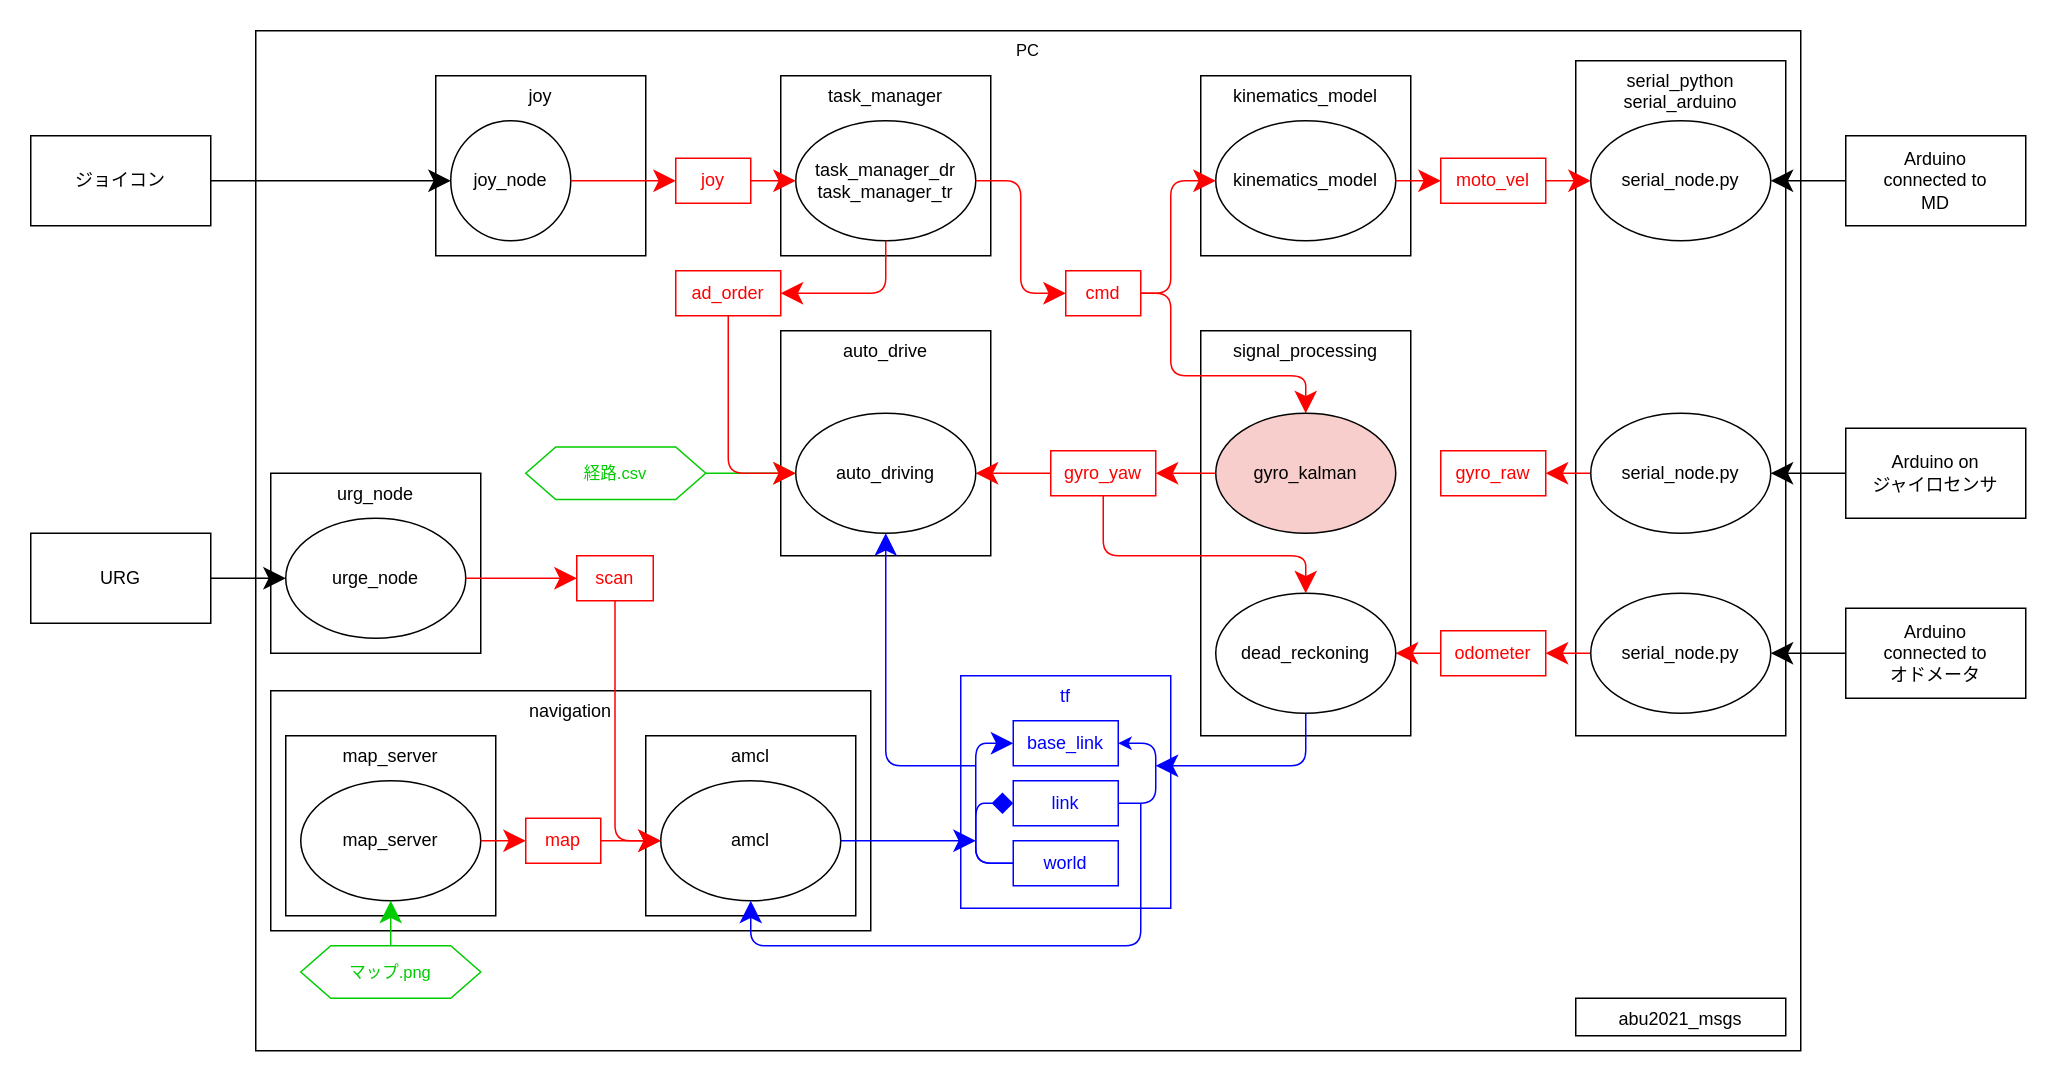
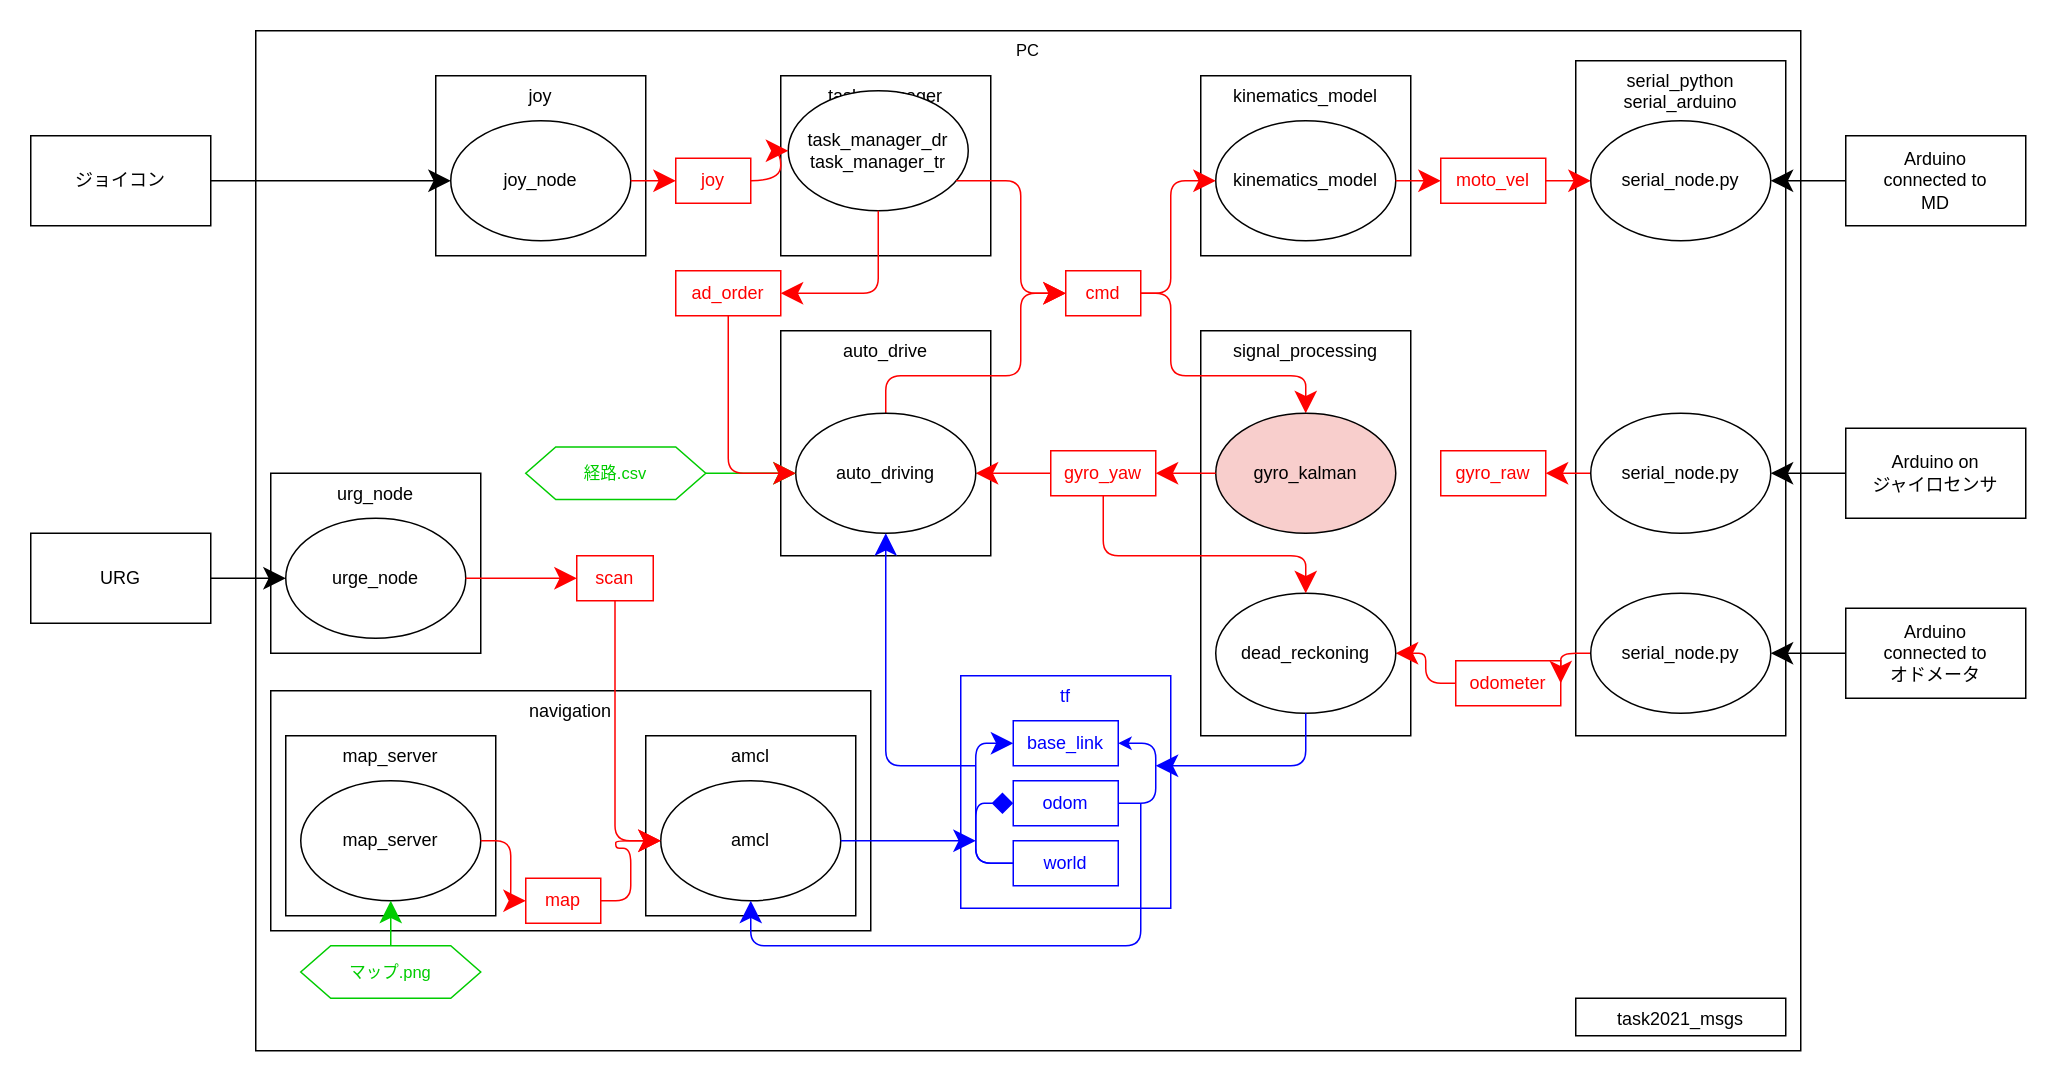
node "joy_node": size 120x120 -> 180x120
node "task_manager_dr task_manager_tr": moved (886, 181) -> (878, 151)
edge "auto_driving" -> "cmd": added
node "odometer": moved (1493, 653) -> (1508, 683)
node "link": label "link" -> "odom"
node "map": moved (563, 841) -> (563, 901)
node "abu2021_msgs": label "abu2021_msgs" -> "task2021_msgs"
